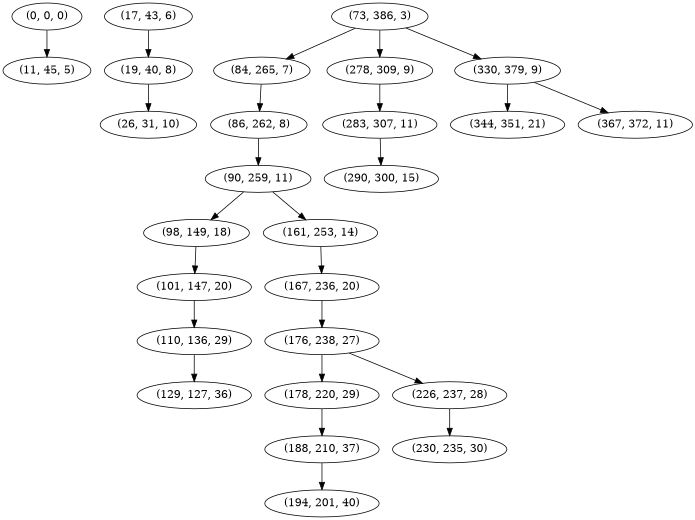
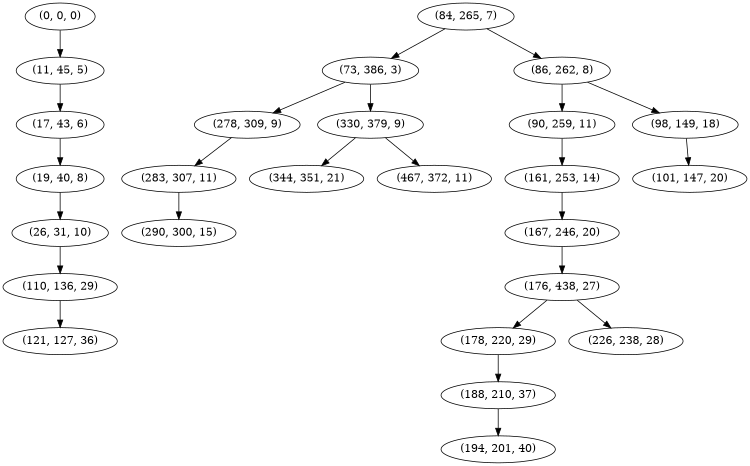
edge "(73, 386, 3)" -> "(84, 265, 7)": reversed
edge "(11, 45, 5)" -> "(17, 43, 6)": added
node "(367, 372, 11)": label "(367, 372, 11)" -> "(467, 372, 11)"
edge "(90, 259, 11)" -> "(98, 149, 18)": now "(86, 262, 8)" -> "(98, 149, 18)"
node "(167, 236, 20)": label "(167, 236, 20)" -> "(167, 246, 20)"
edge "(101, 147, 20)" -> "(110, 136, 29)": now "(26, 31, 10)" -> "(110, 136, 29)"
node "(176, 238, 27)": label "(176, 238, 27)" -> "(176, 438, 27)"
node "(129, 127, 36)": label "(129, 127, 36)" -> "(121, 127, 36)"
node "(226, 237, 28)": label "(226, 237, 28)" -> "(226, 238, 28)"
node "(230, 235, 30)": removed
